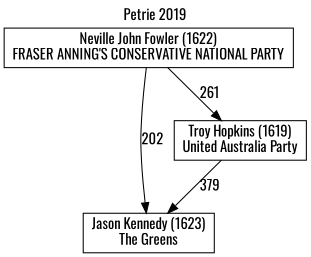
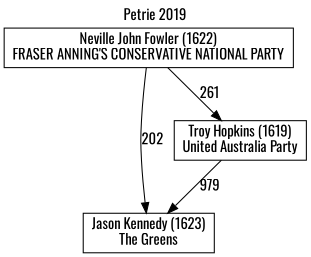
edge "Troy Hopkins (1619) United Australia Party" -> "Jason Kennedy (1623) The Greens": label "379" -> "979"
